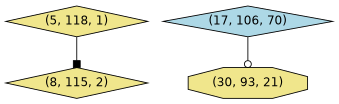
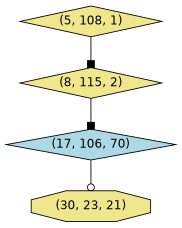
node "(5, 118, 1)": label "(5, 118, 1)" -> "(5, 108, 1)"
node "(30, 93, 21)": label "(30, 93, 21)" -> "(30, 23, 21)"
edge "(8, 115, 2)" -> "(17, 106, 70)": added
